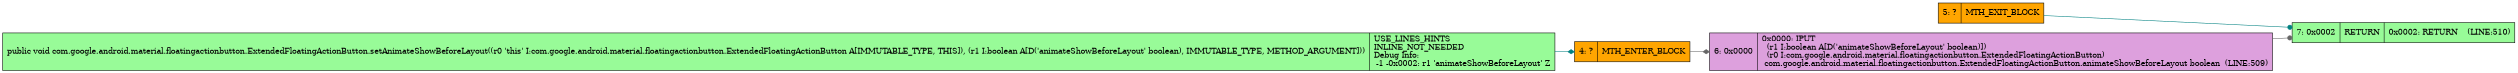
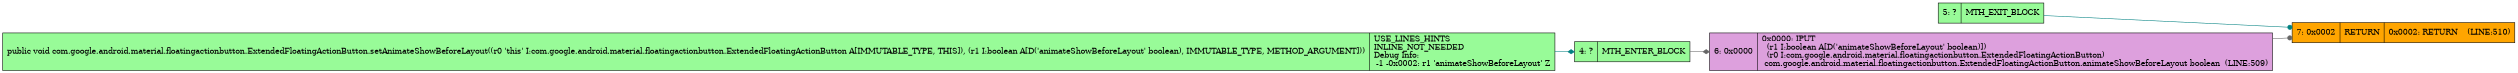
node "5: ?": fillcolor orange -> palegreen
node "7: 0x0002": fillcolor palegreen -> orange
node "4: ?": fillcolor orange -> palegreen
